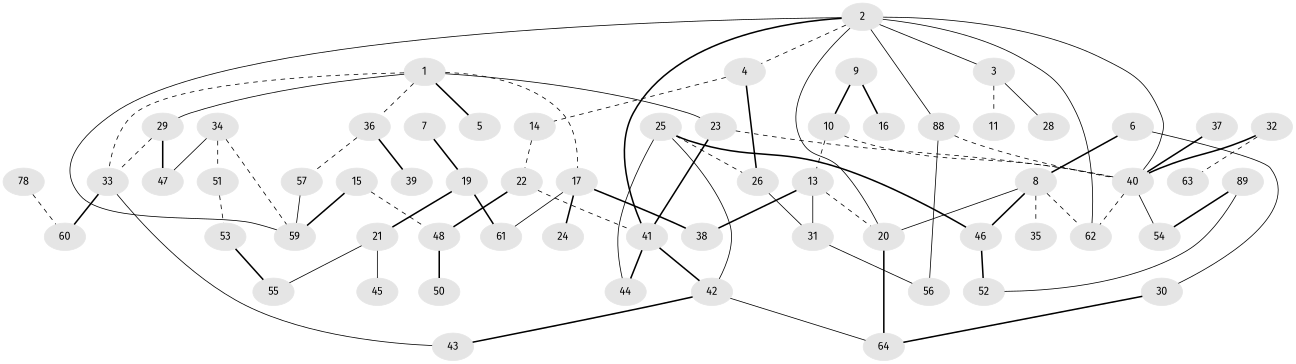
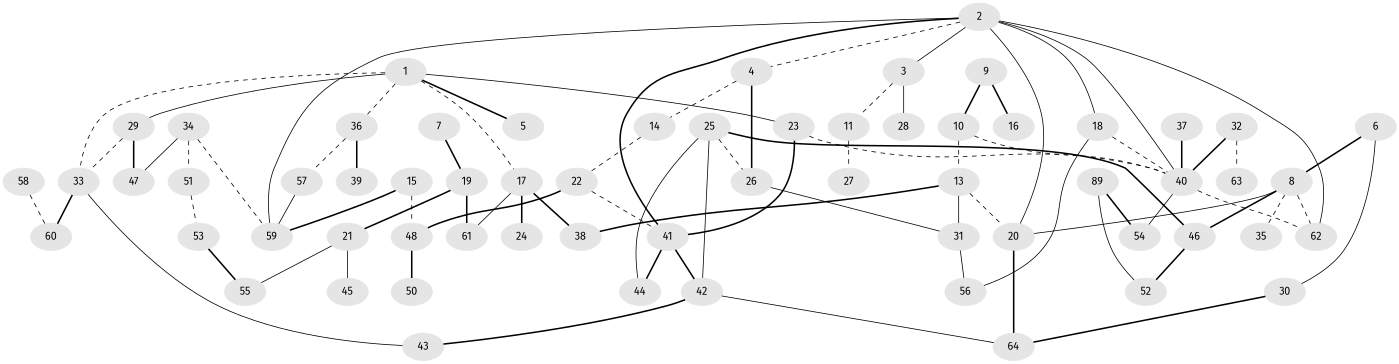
node "88": label "88" -> "18"
node "78": label "78" -> "58"
node "27": added
